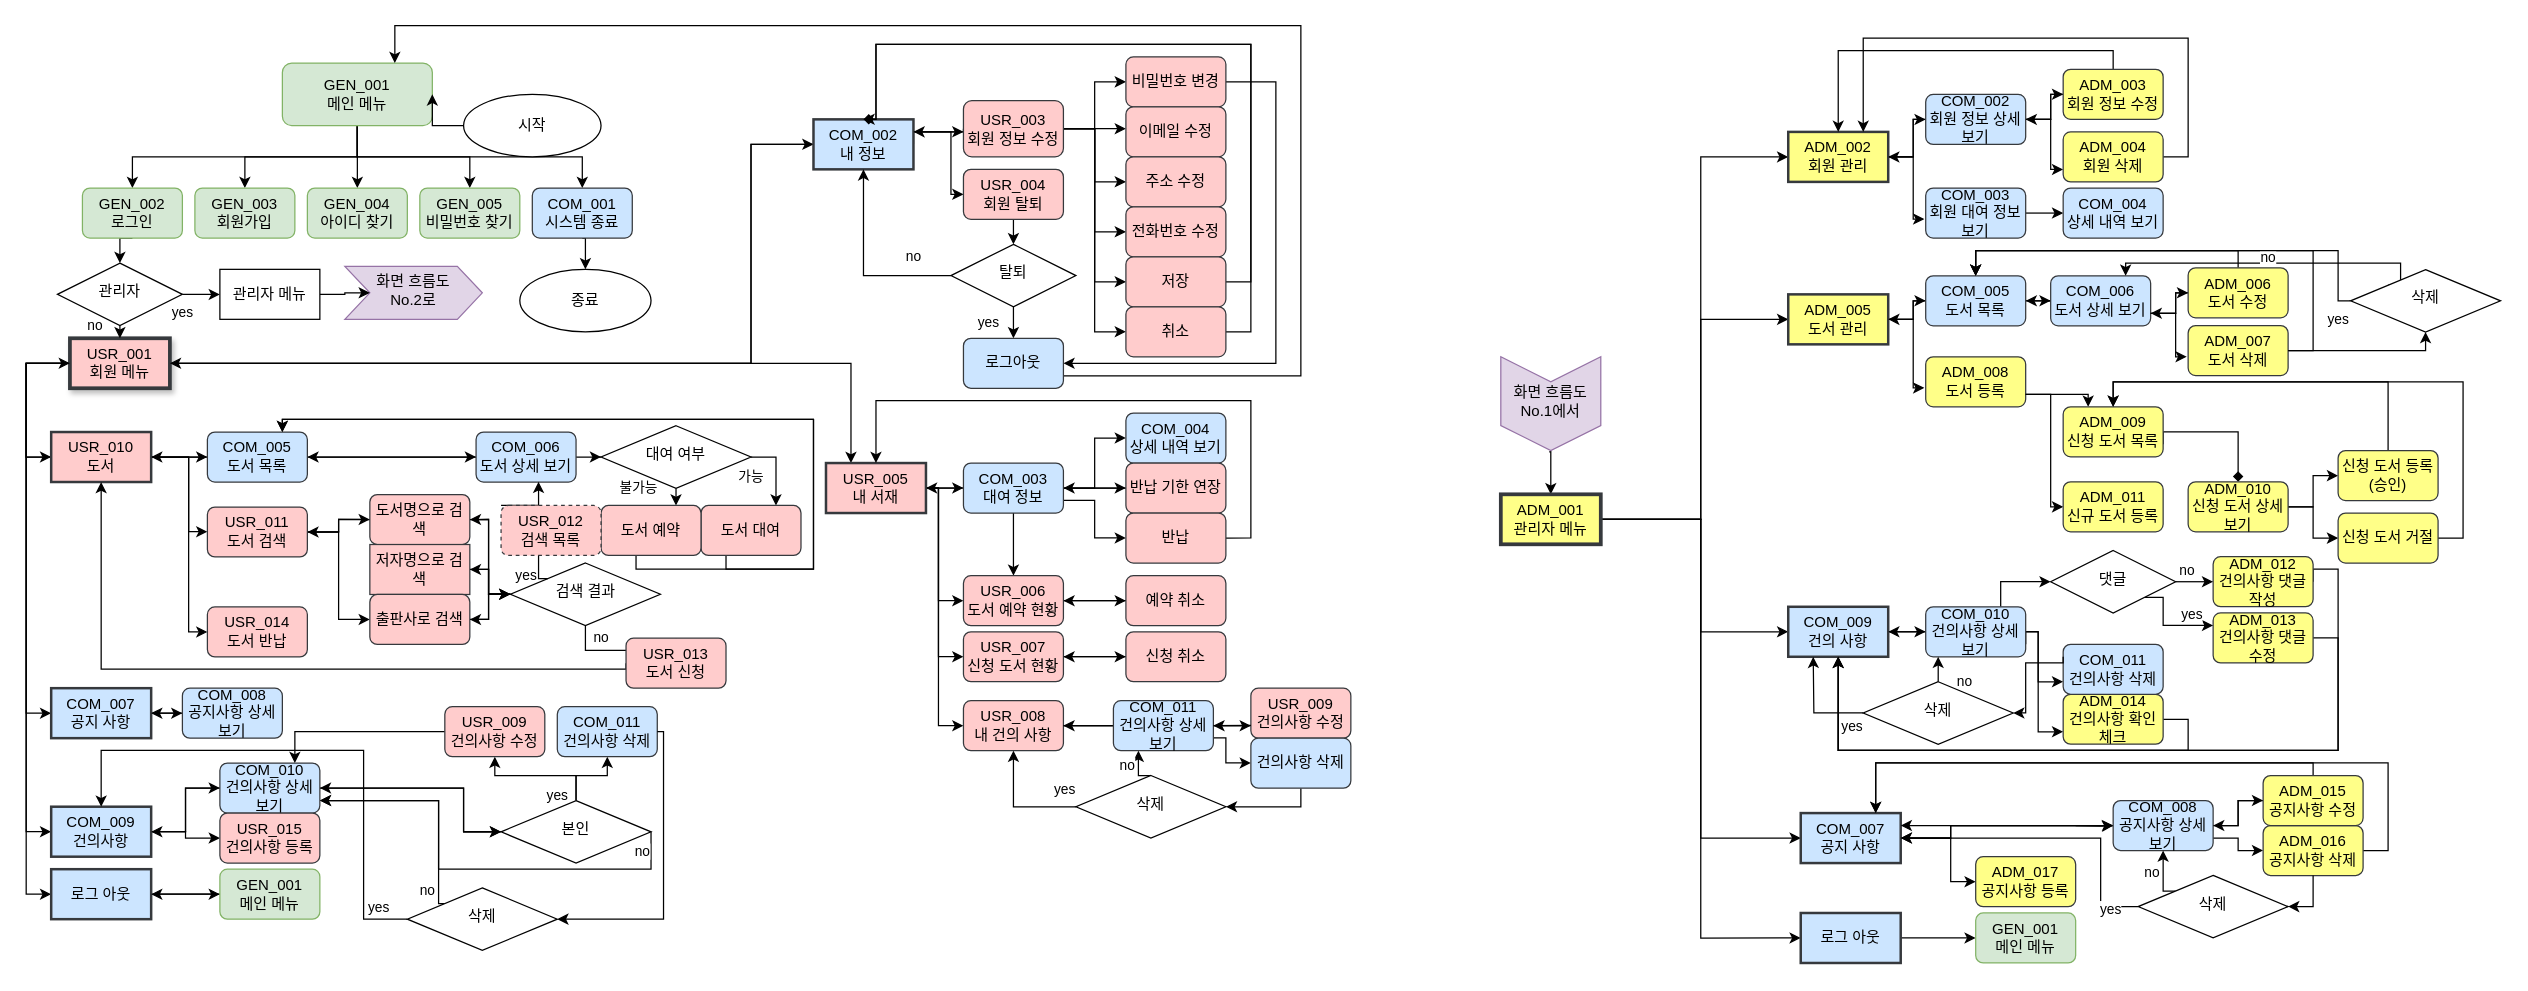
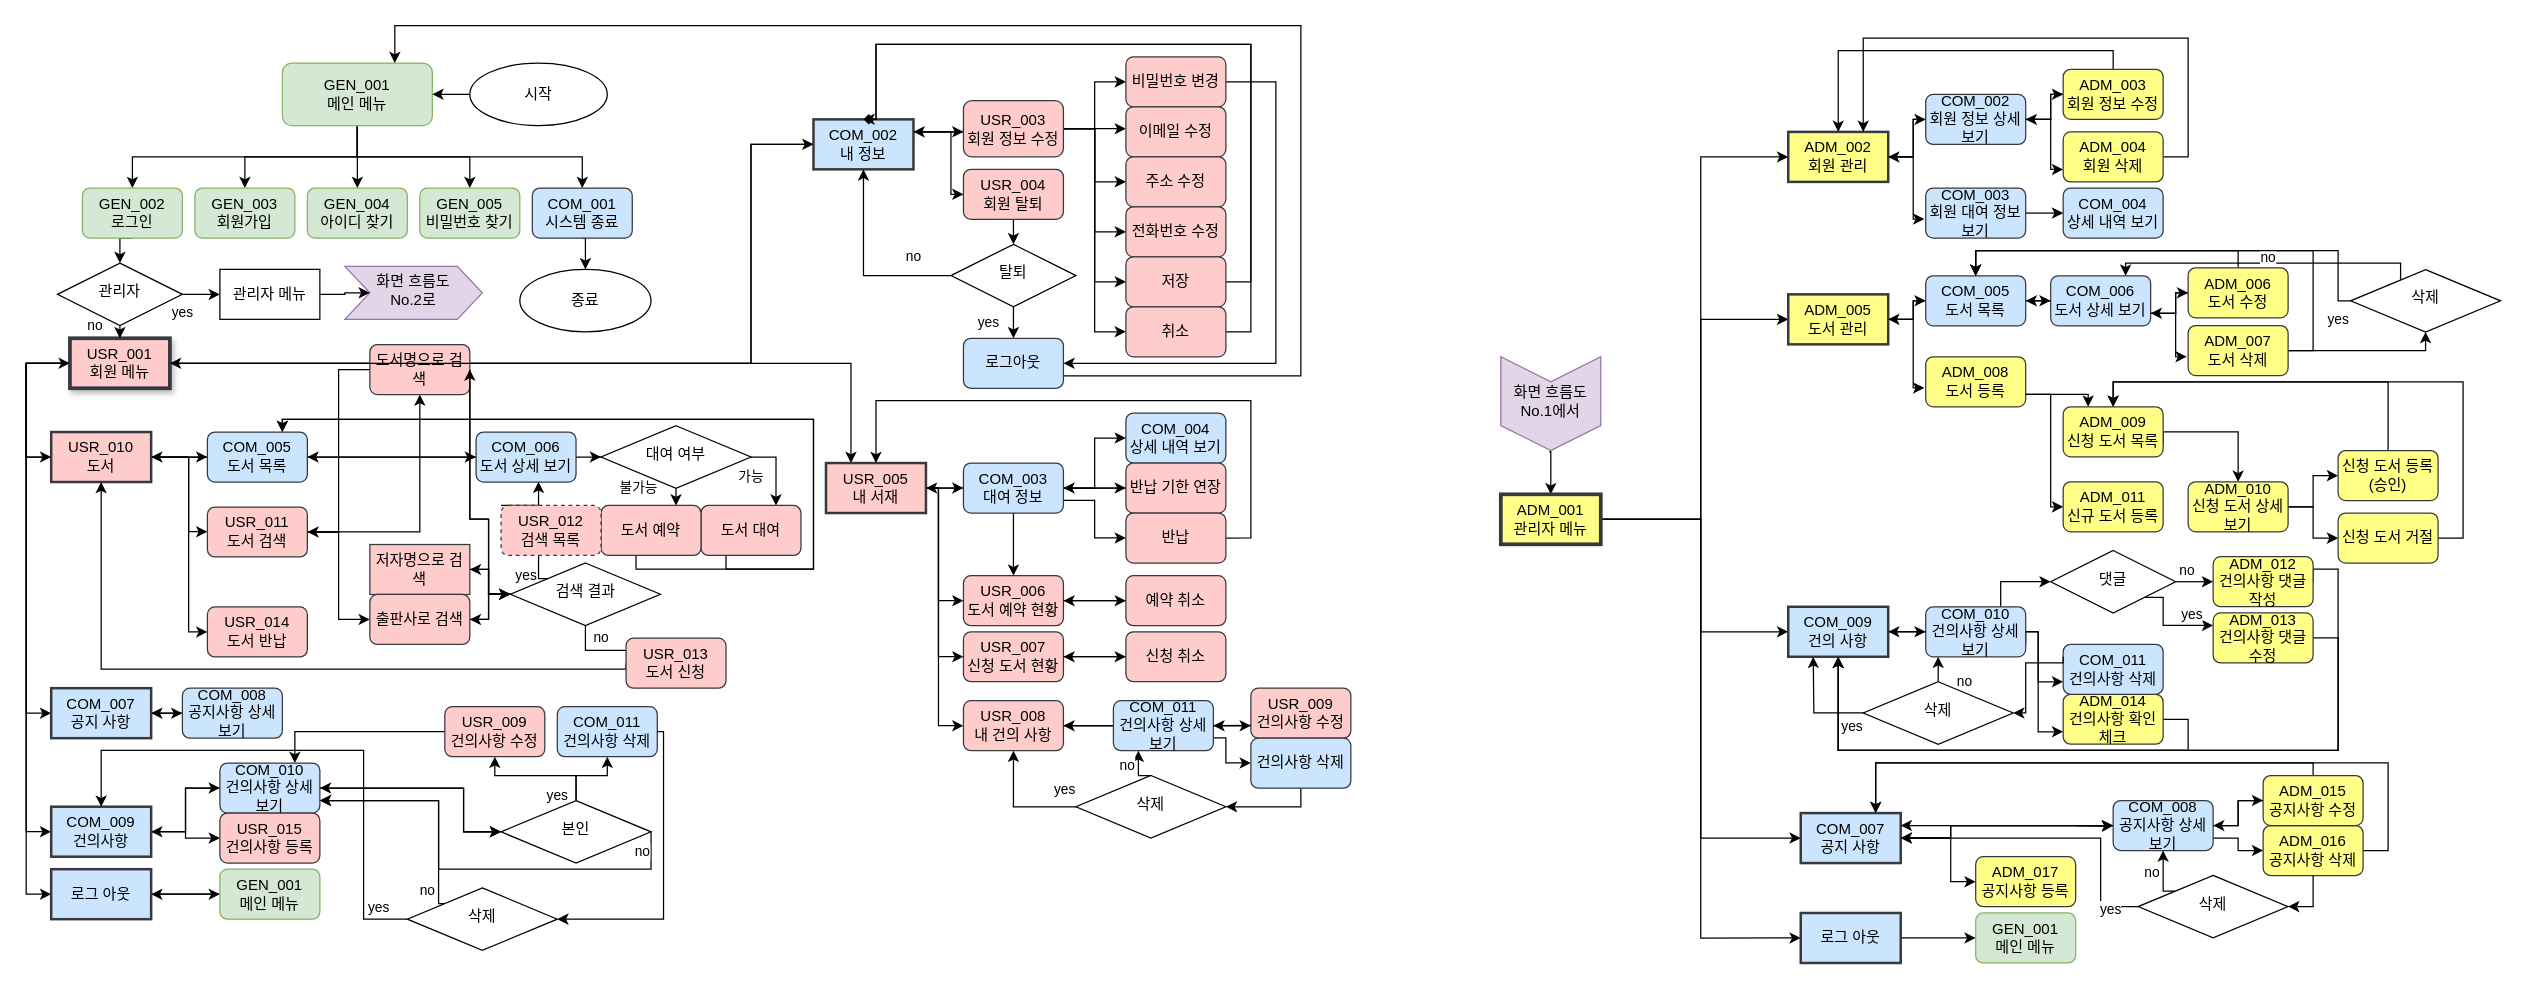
node "시작": moved (532, 126) -> (538, 94)
edge "ADM_009 신청 도서 목록" -> "ADM_010 신청 도서 상세보기": arrowhead diamond -> classic
node "도서명으로 검색": moved (419, 520) -> (419, 370)
